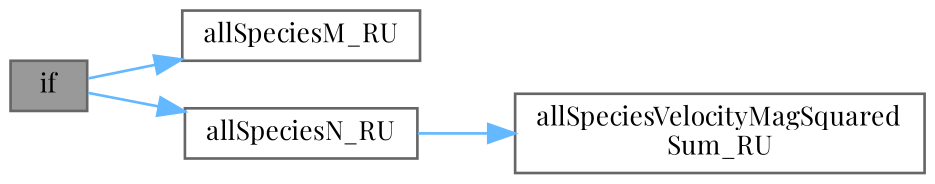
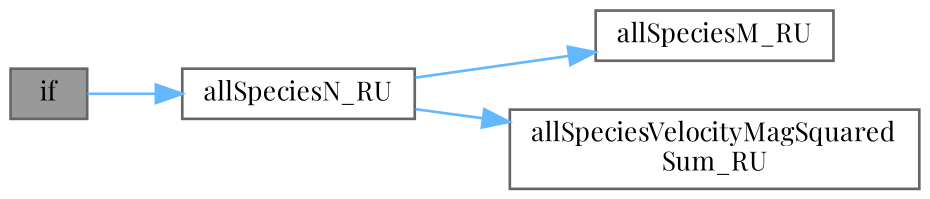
edge "if" -> "allSpeciesM_RU": now "allSpeciesN_RU" -> "allSpeciesM_RU"
